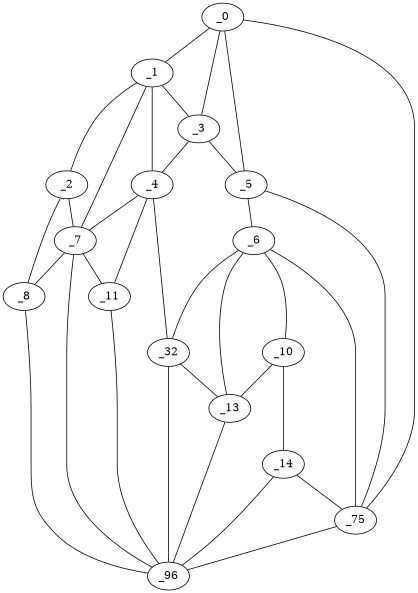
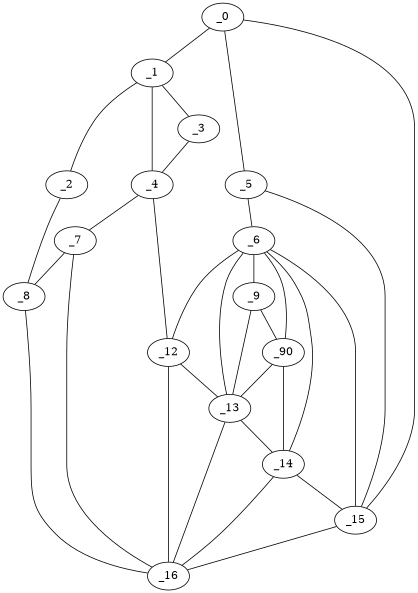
edge "_0" -- "_3": removed
edge "_1" -- "_7": removed
edge "_3" -- "_5": removed
edge "_2" -- "_7": removed
node "_11": removed
node "_9": added
edge "_6" -- "_14": added
node "_32": label "_32" -> "_12"
node "_10": label "_10" -> "_90"
edge "_13" -- "_14": added
node "_75": label "_75" -> "_15"
node "_96": label "_96" -> "_16"
